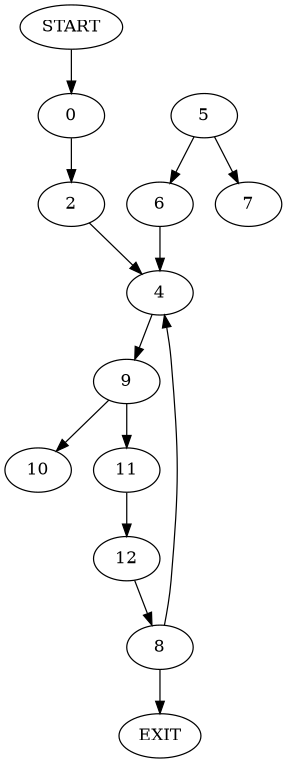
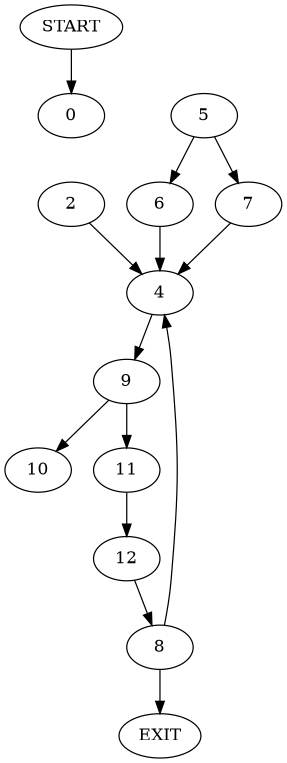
edge "0" -> "2": removed
edge "7" -> "4": added
